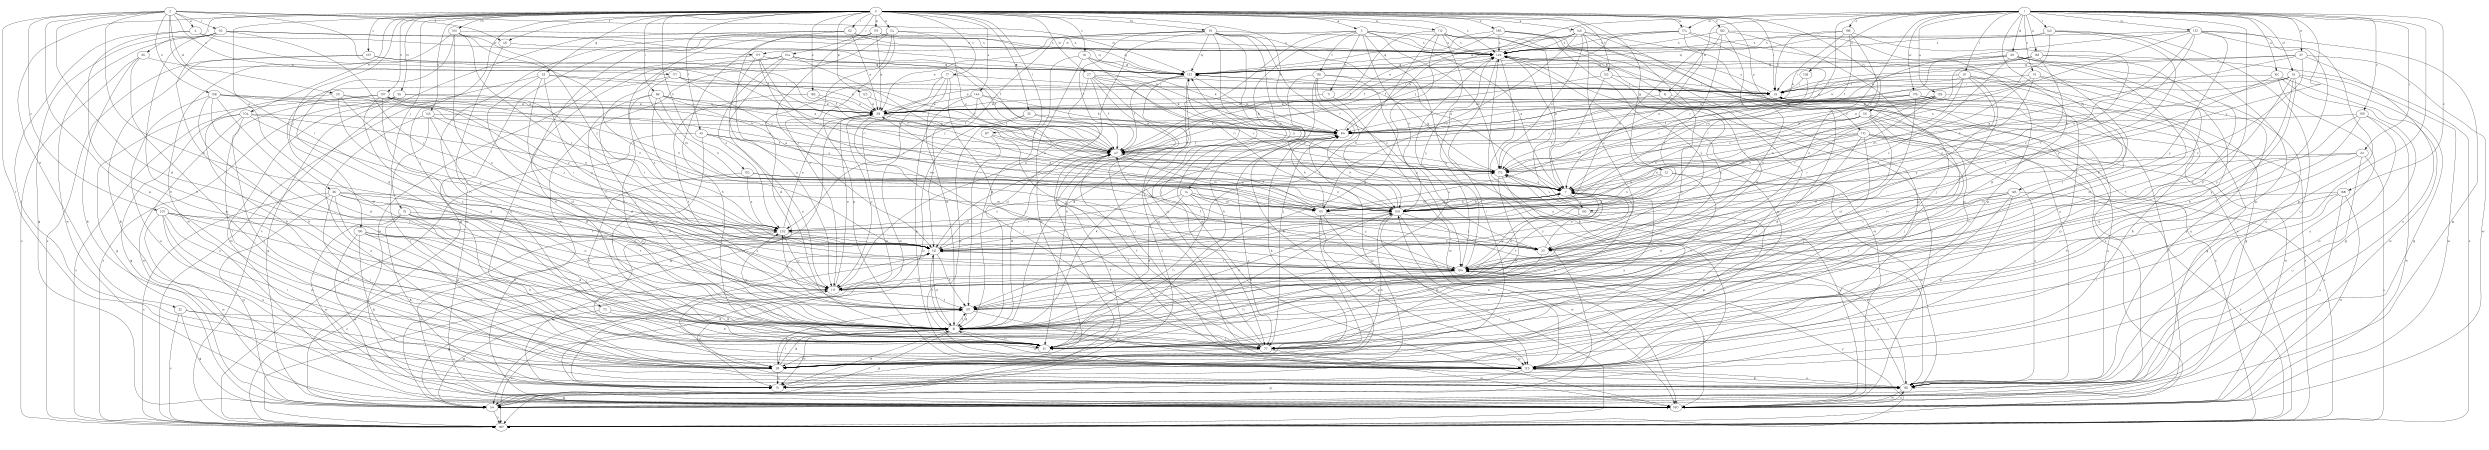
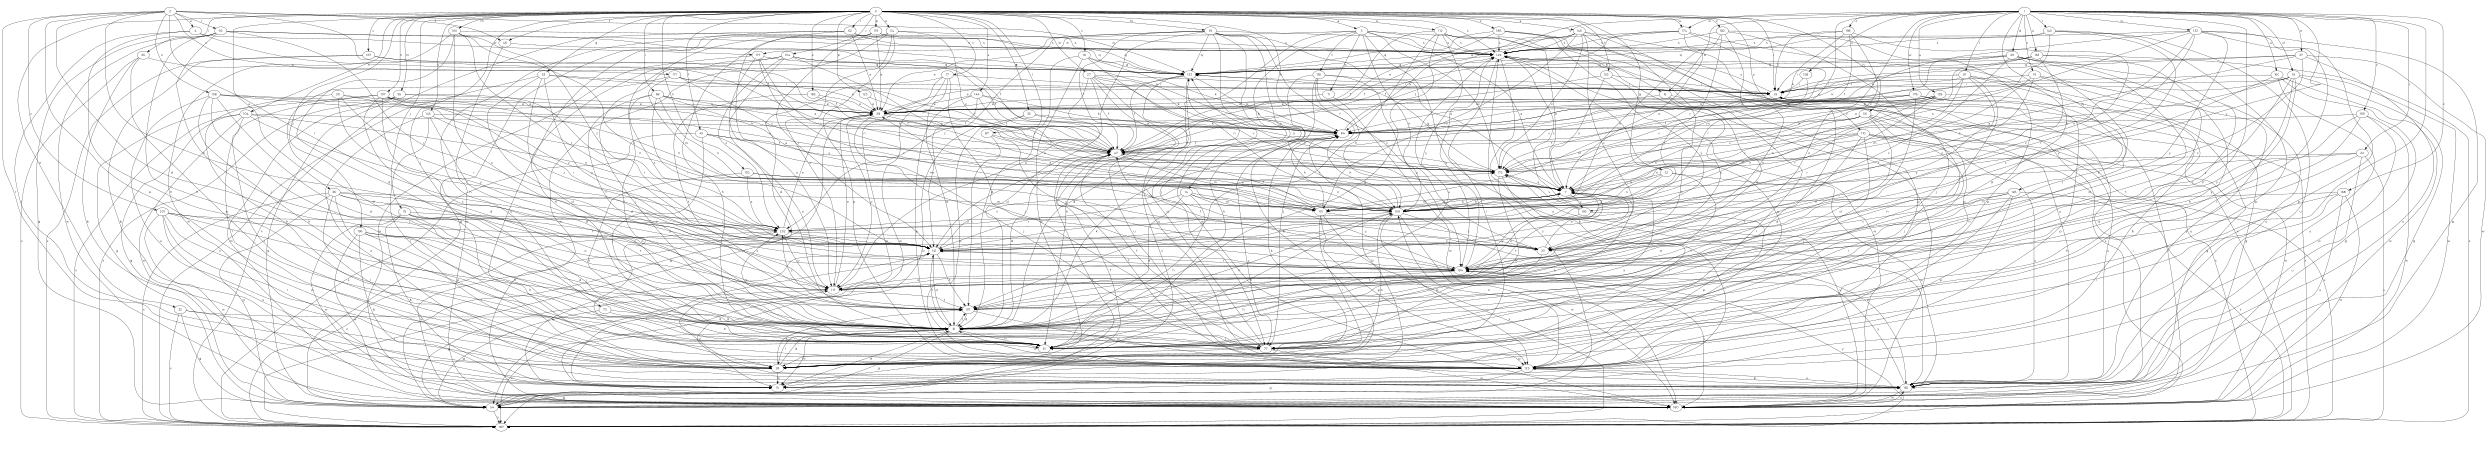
edge "2" -> "30": removed, label "d"
